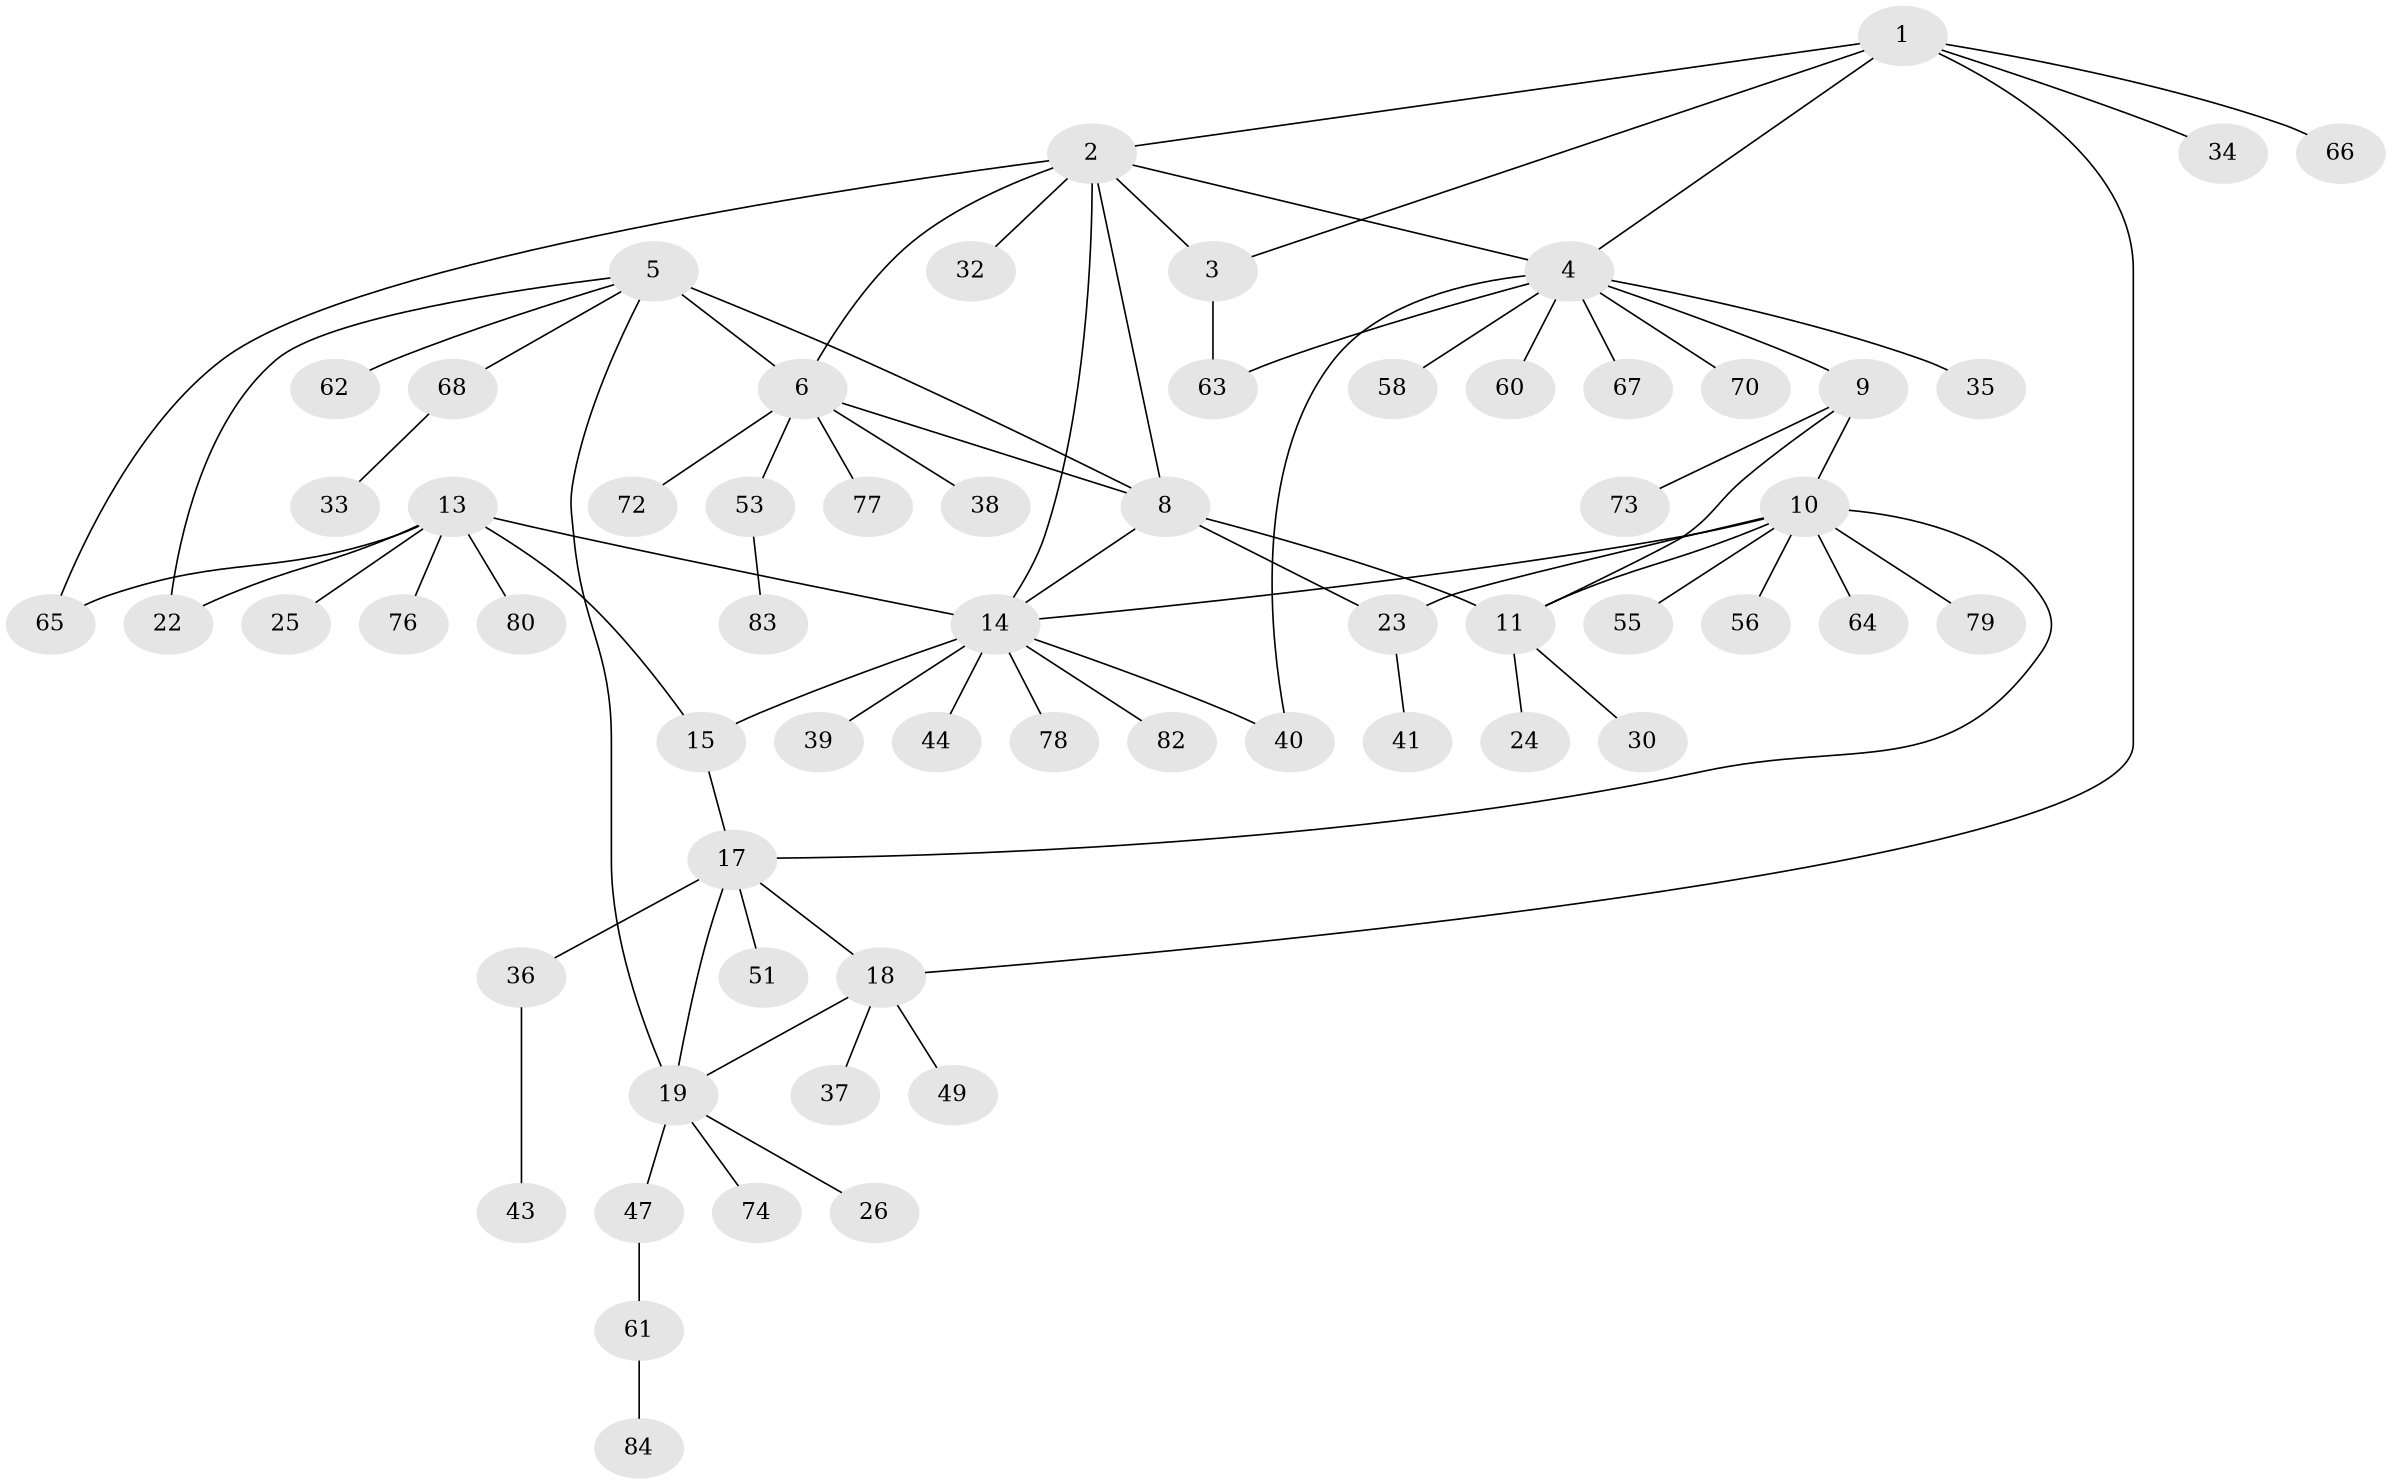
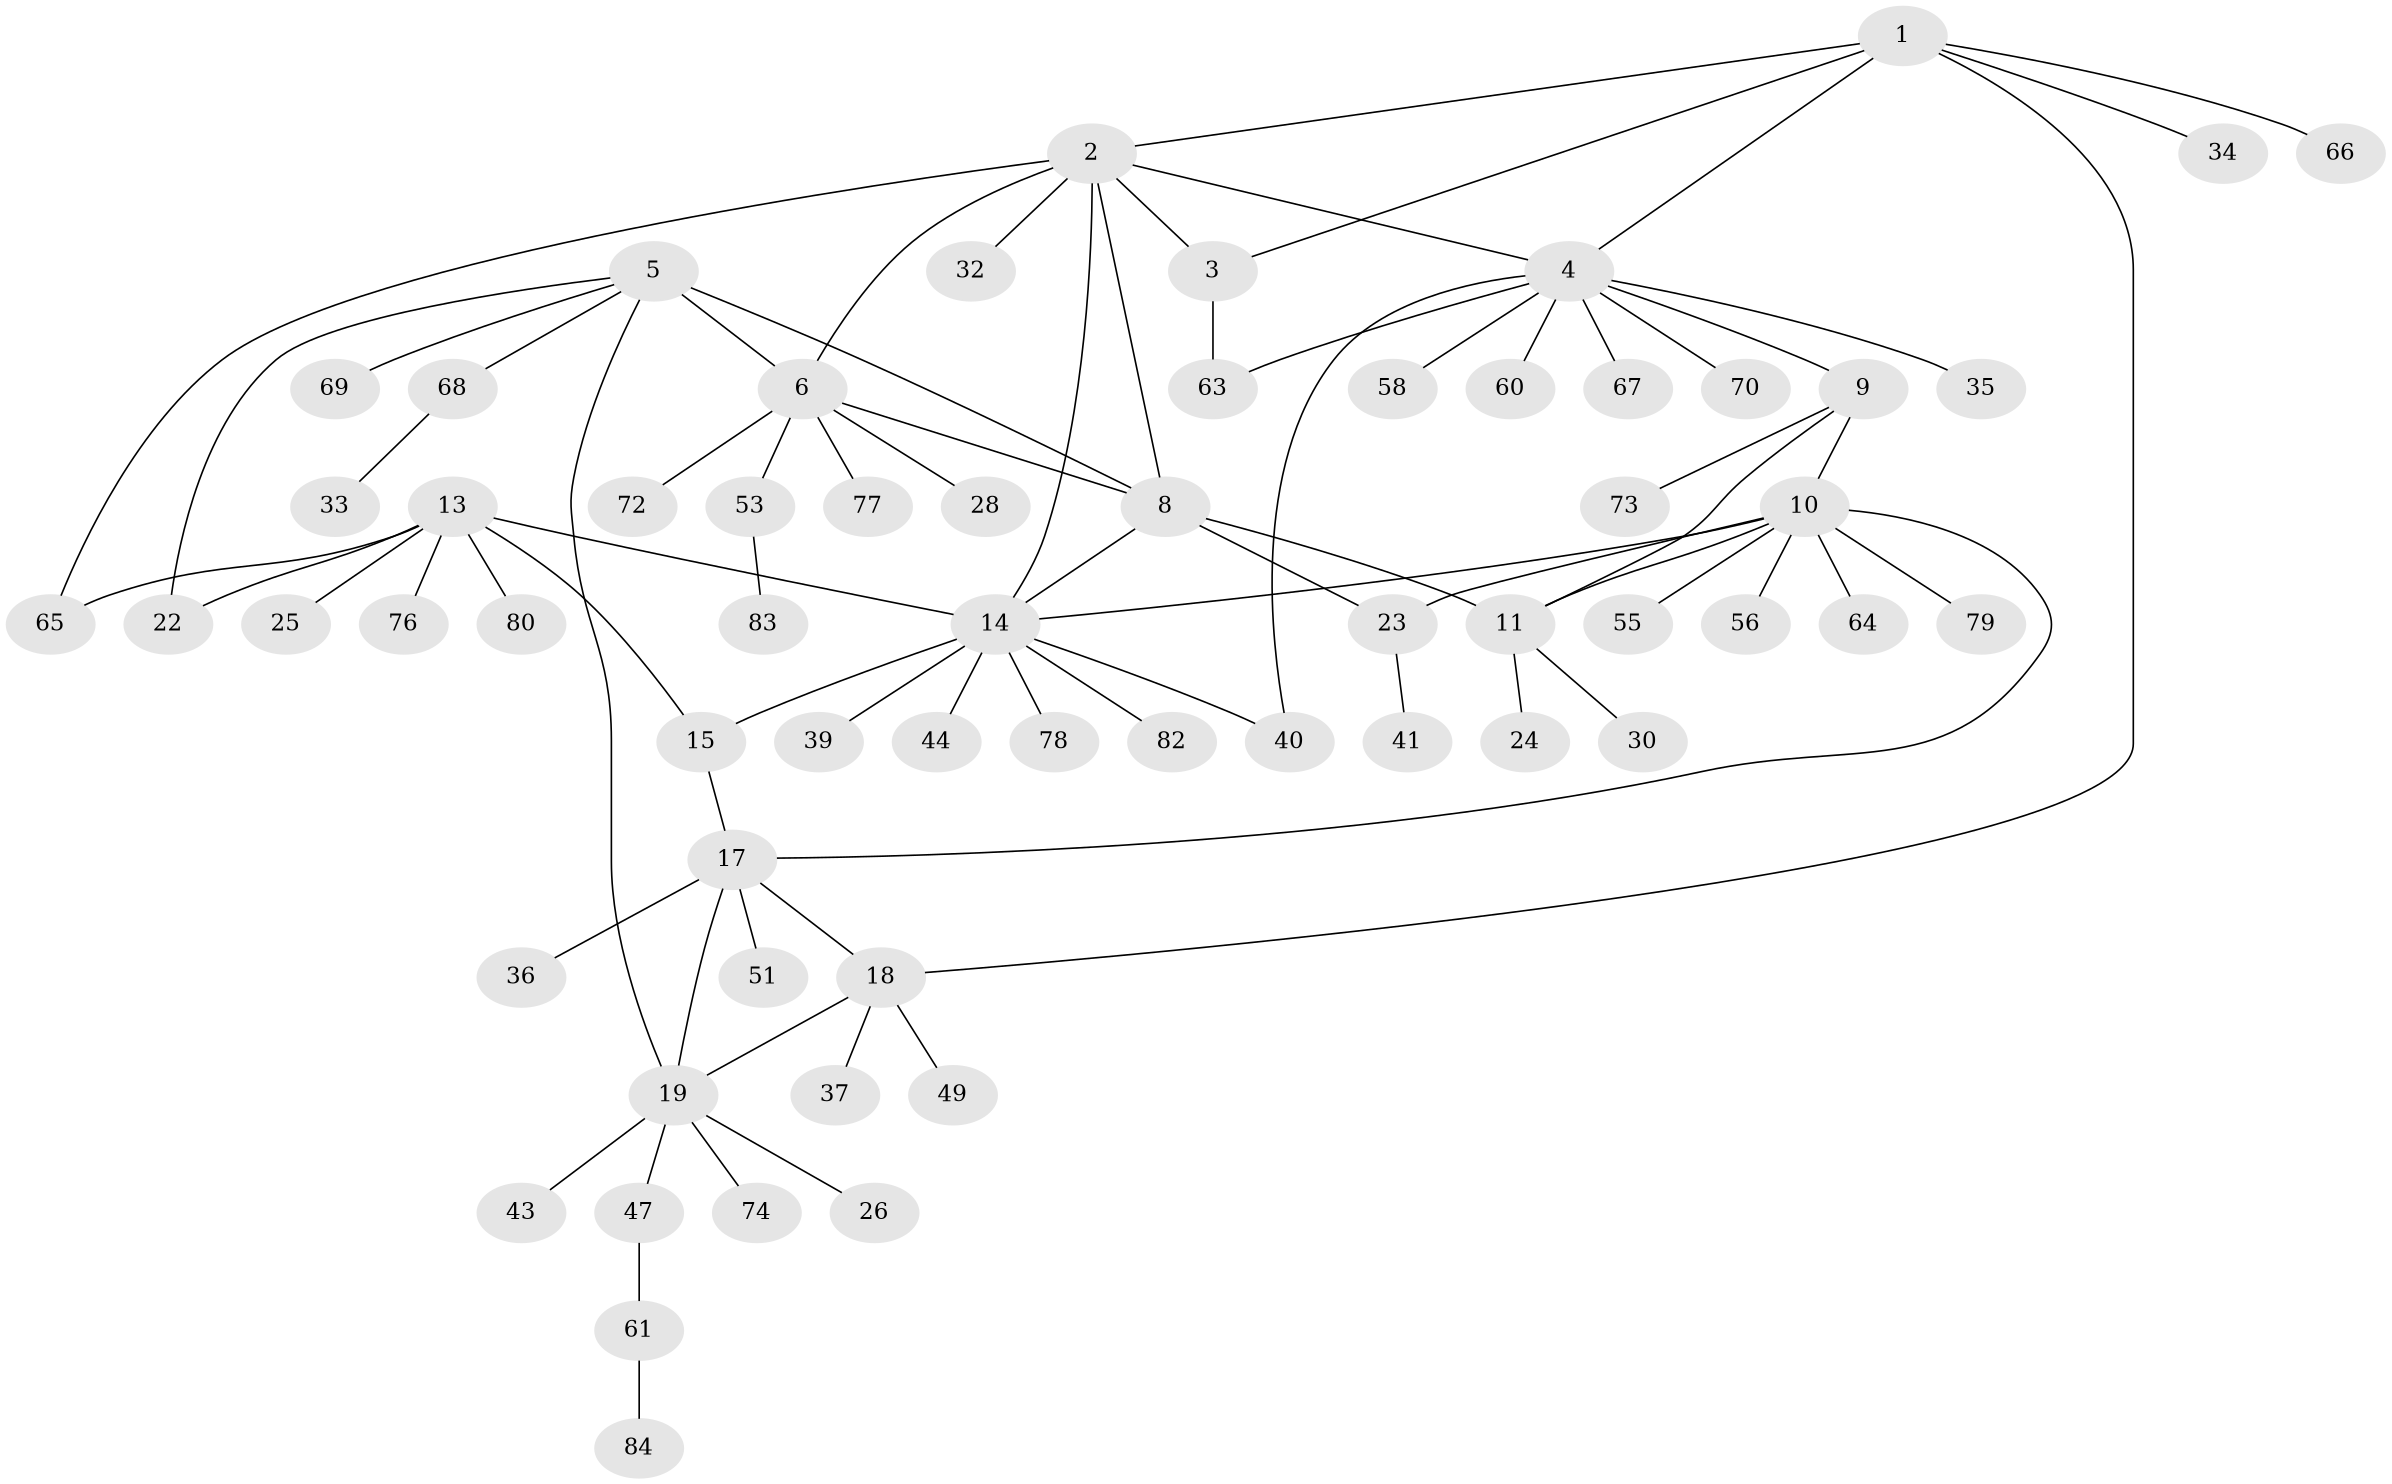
node "62": label "62" -> "69"
node "38": label "38" -> "28"
edge "36" -- "43": now "19" -- "43"
